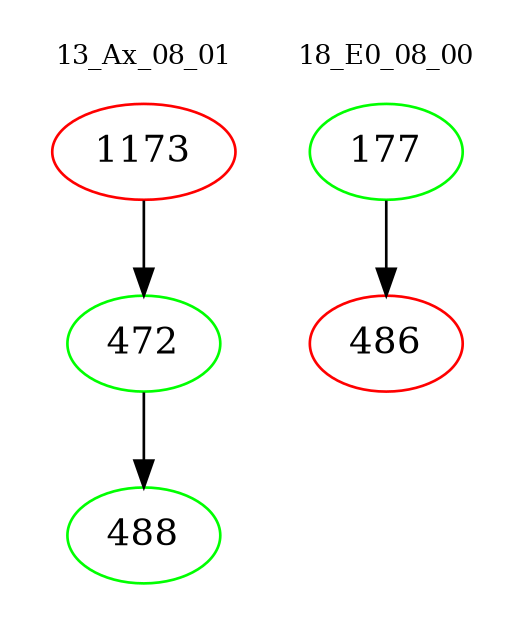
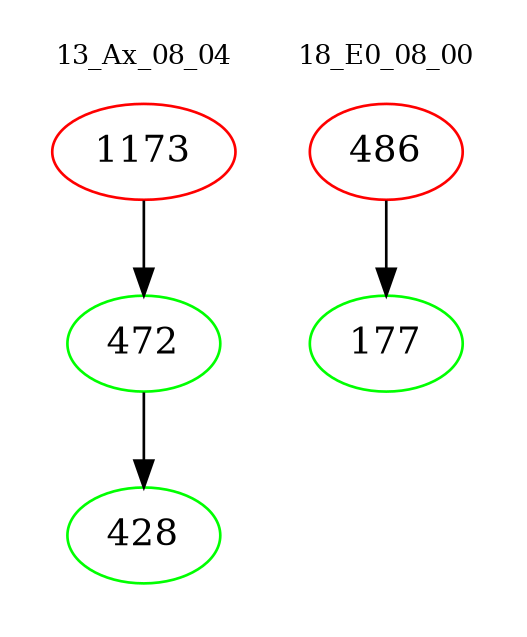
cluster "13_Ax_08_01": label "13_Ax_08_01" -> "13_Ax_08_04"
edge "177" -> "486": reversed
node "488": label "488" -> "428"
